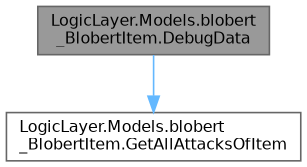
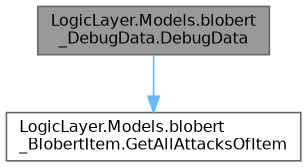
node "LogicLayer.Models.blobert _BlobertItem.DebugData": label "LogicLayer.Models.blobert _BlobertItem.DebugData" -> "LogicLayer.Models.blobert _DebugData.DebugData"
